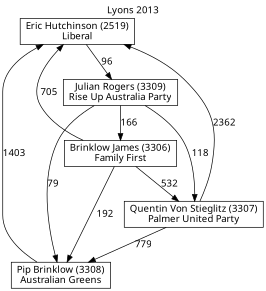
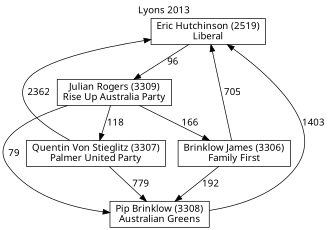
edge "Brinklow James (3306) Family First" -> "Quentin Von Stieglitz (3307) Palmer United Party": removed, label "532"
